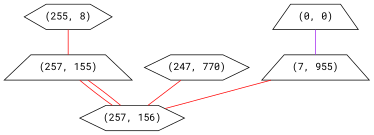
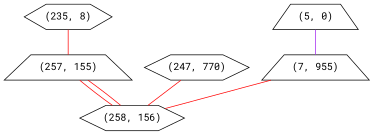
node "(255, 8)": label "(255, 8)" -> "(235, 8)"
node "(0, 0)": label "(0, 0)" -> "(5, 0)"
node "(257, 156)": label "(257, 156)" -> "(258, 156)"
